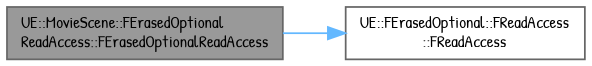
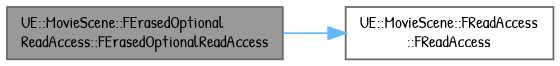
node "UE::FErasedOptional::FReadAccess ::FReadAccess": label "UE::FErasedOptional::FReadAccess ::FReadAccess" -> "UE::MovieScene::FReadAccess ::FReadAccess"
